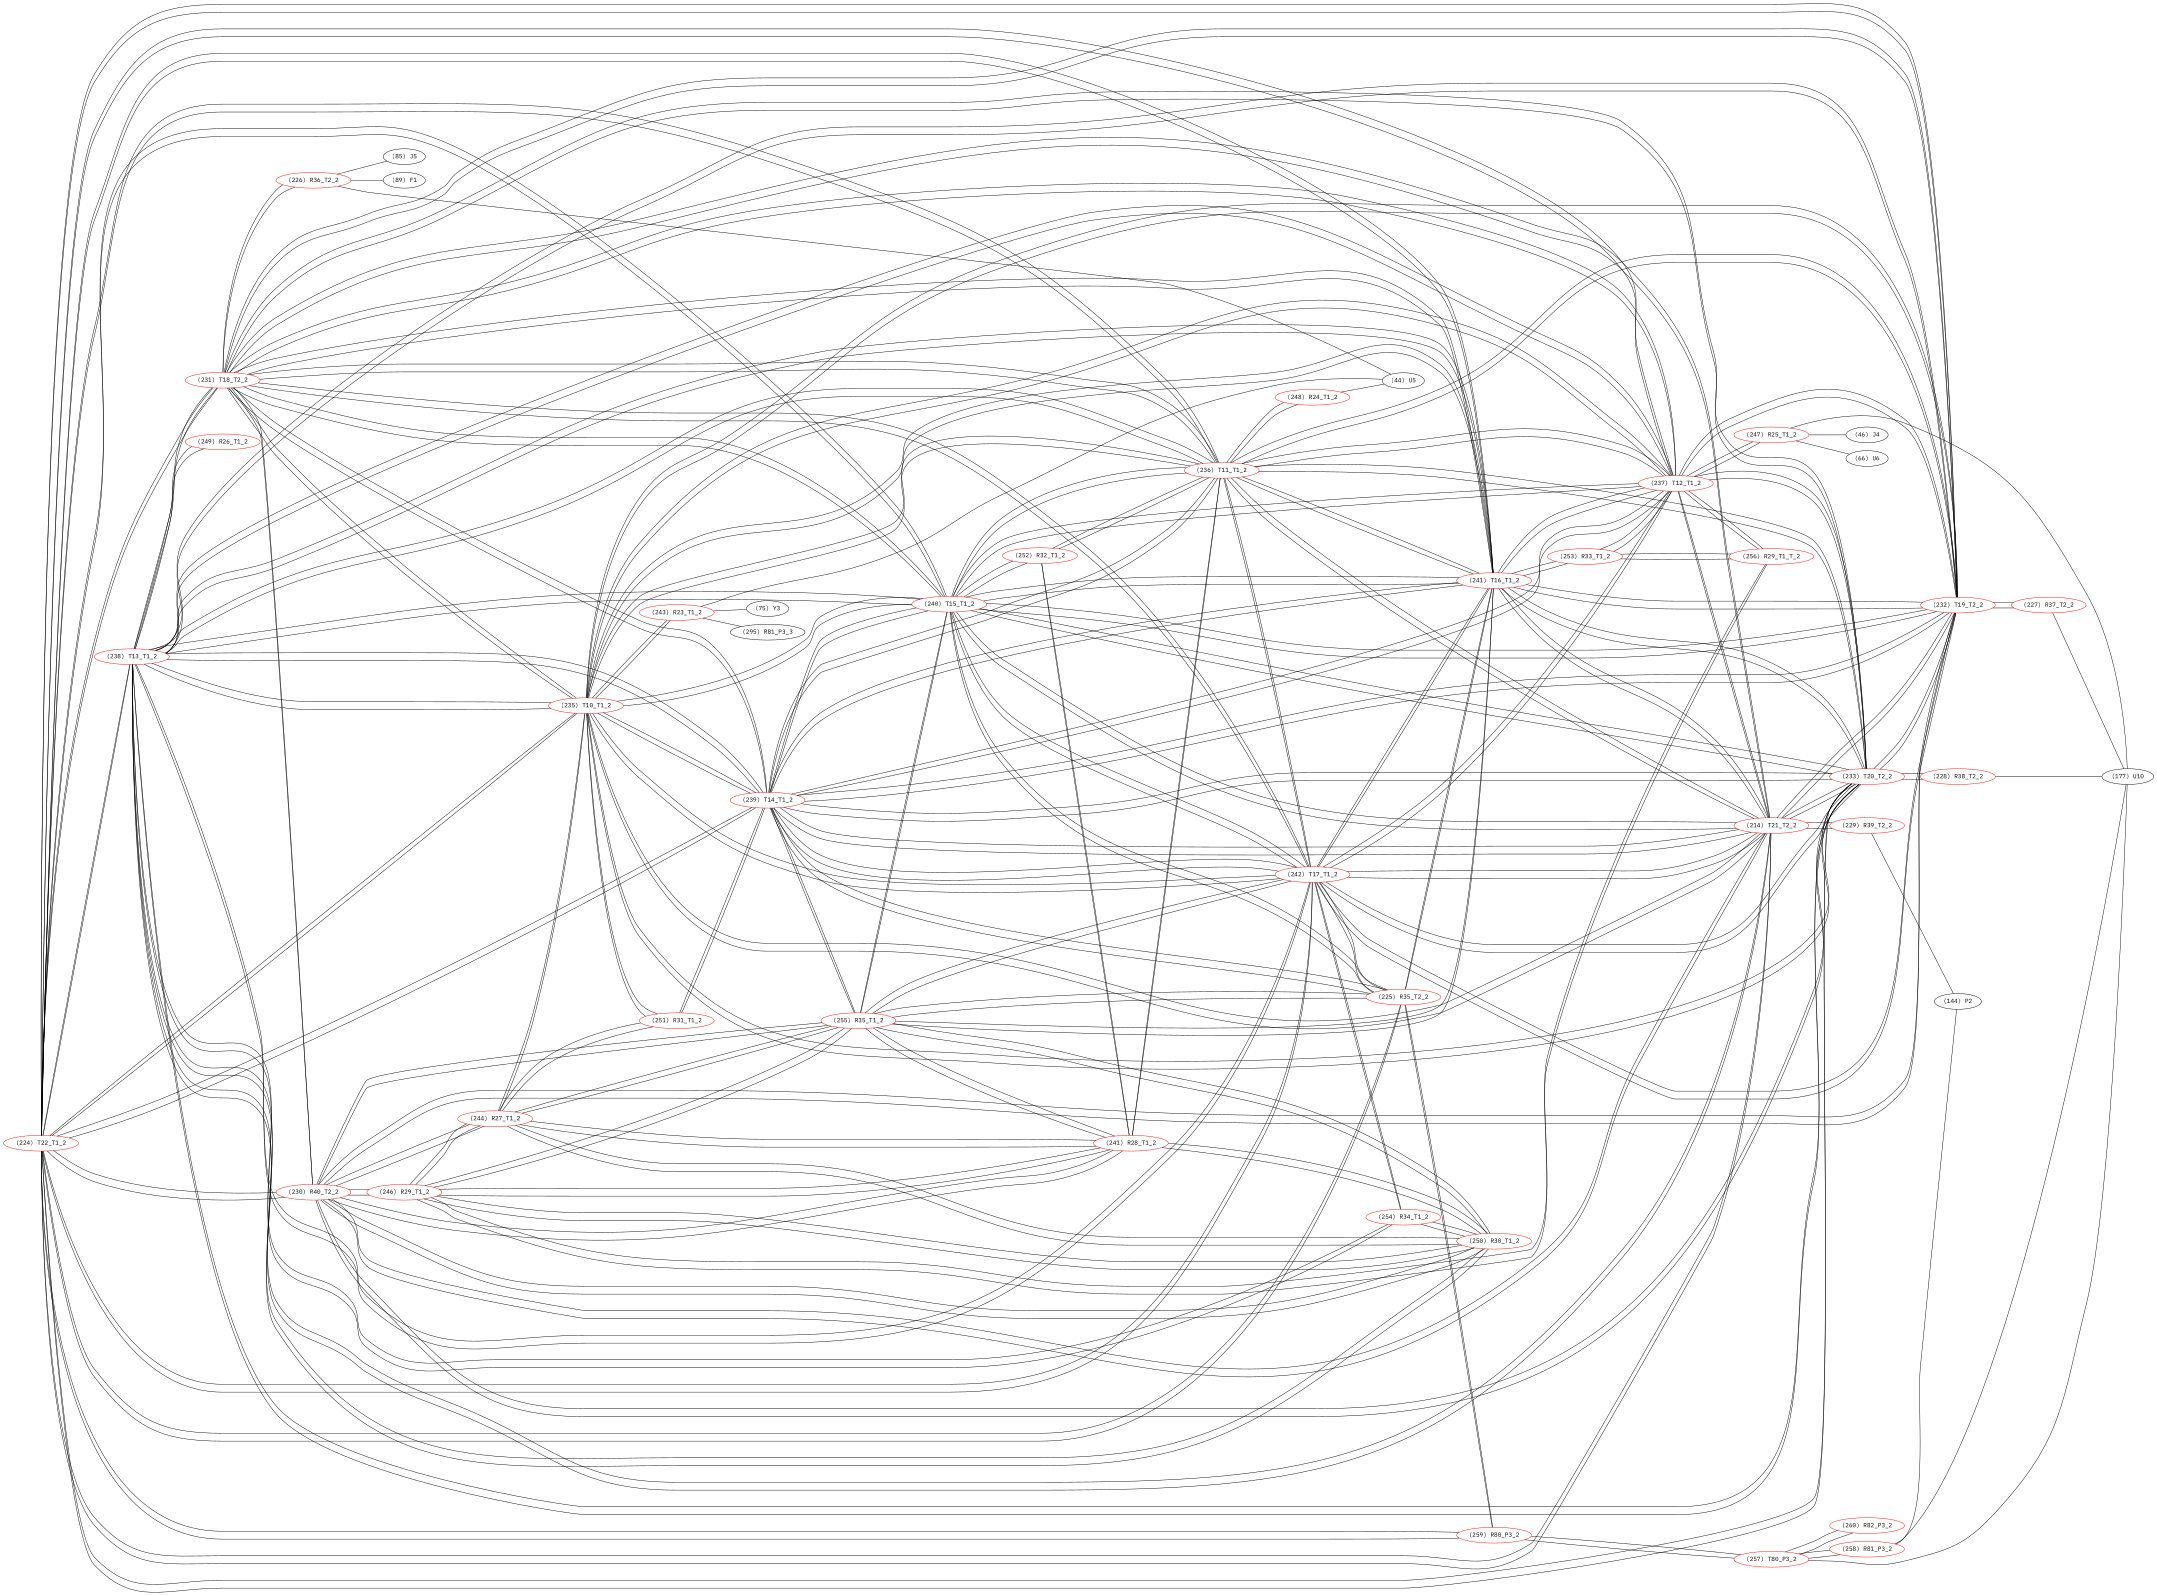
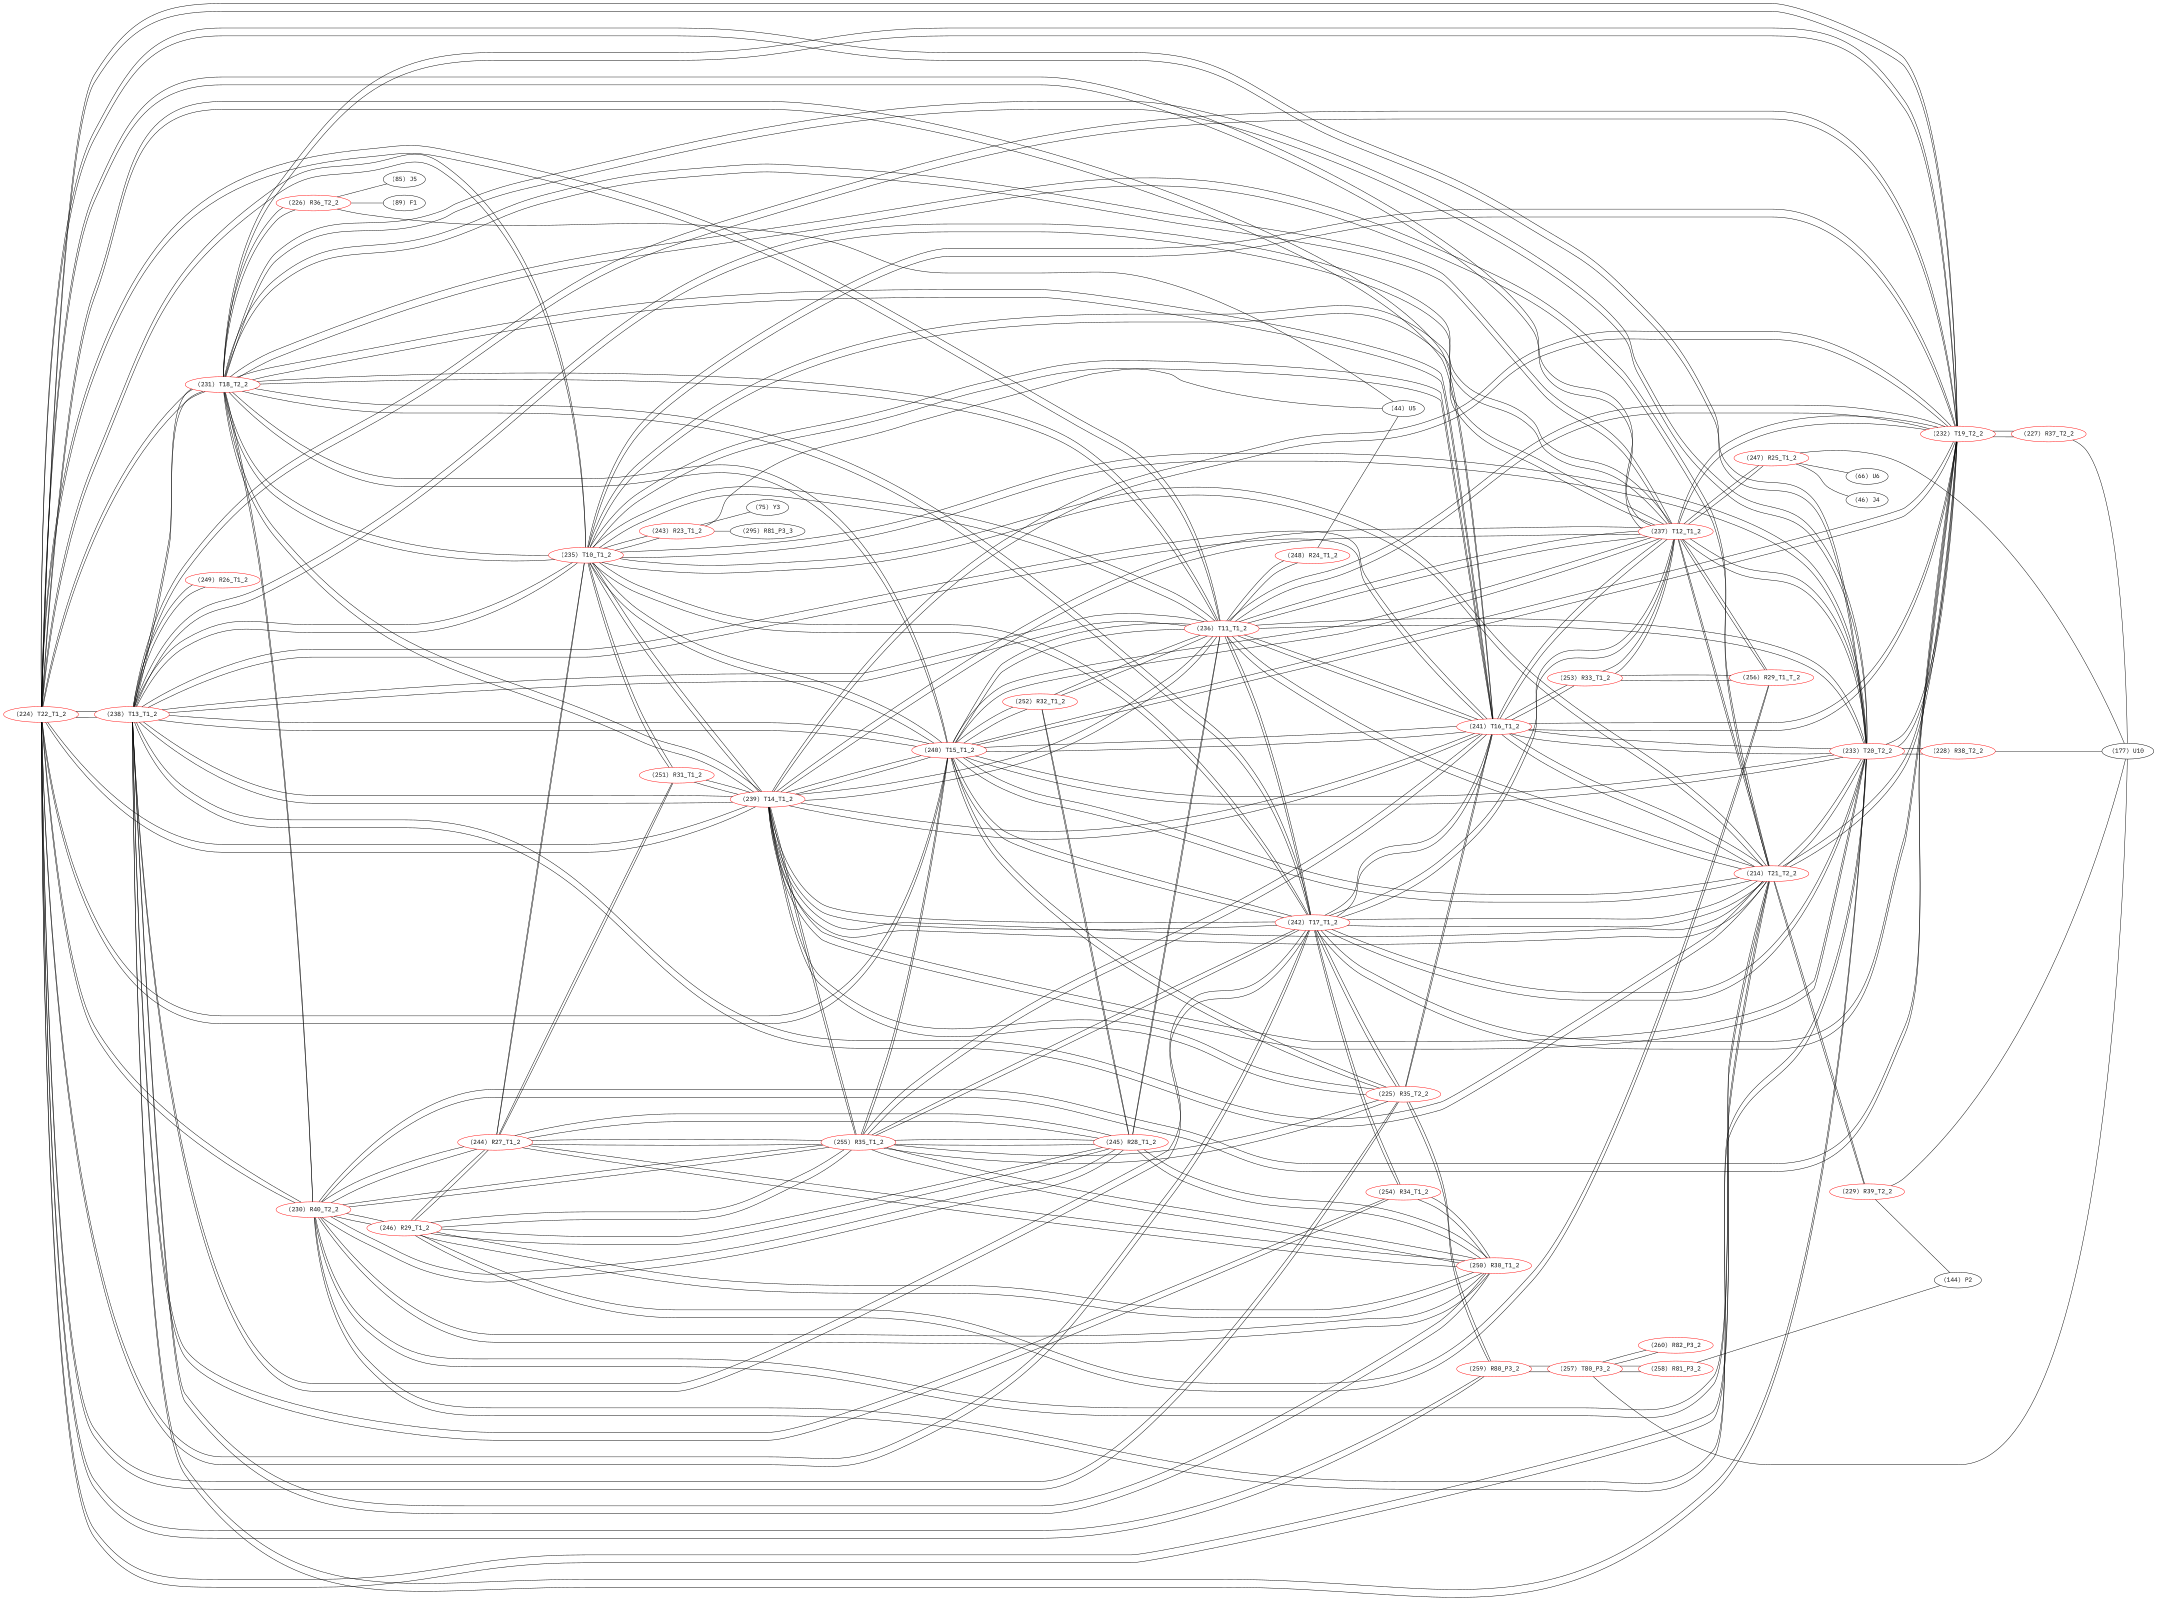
node "(241) R28_T1_2": label "(241) R28_T1_2" -> "(245) R28_T1_2"
edge "(177) U10" -- "(258) R81_P3_2": now "(177) U10" -- "(229) R39_T2_2"
